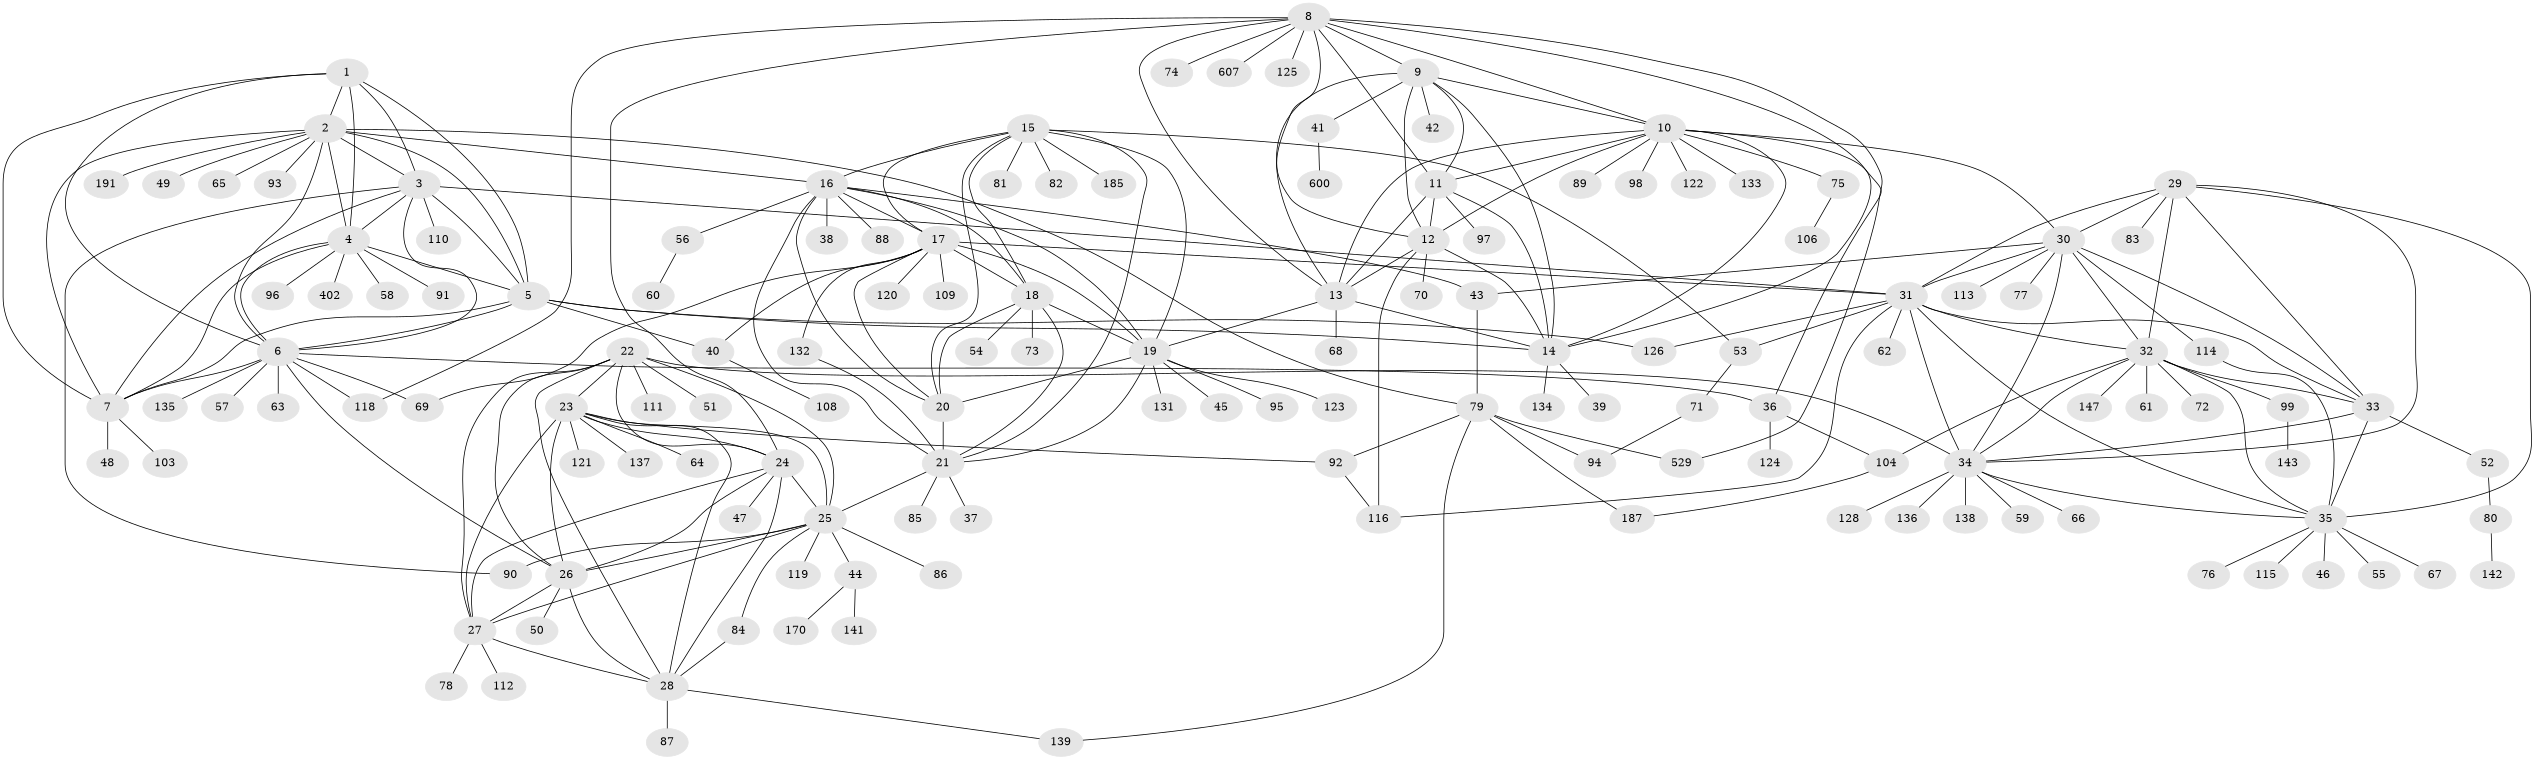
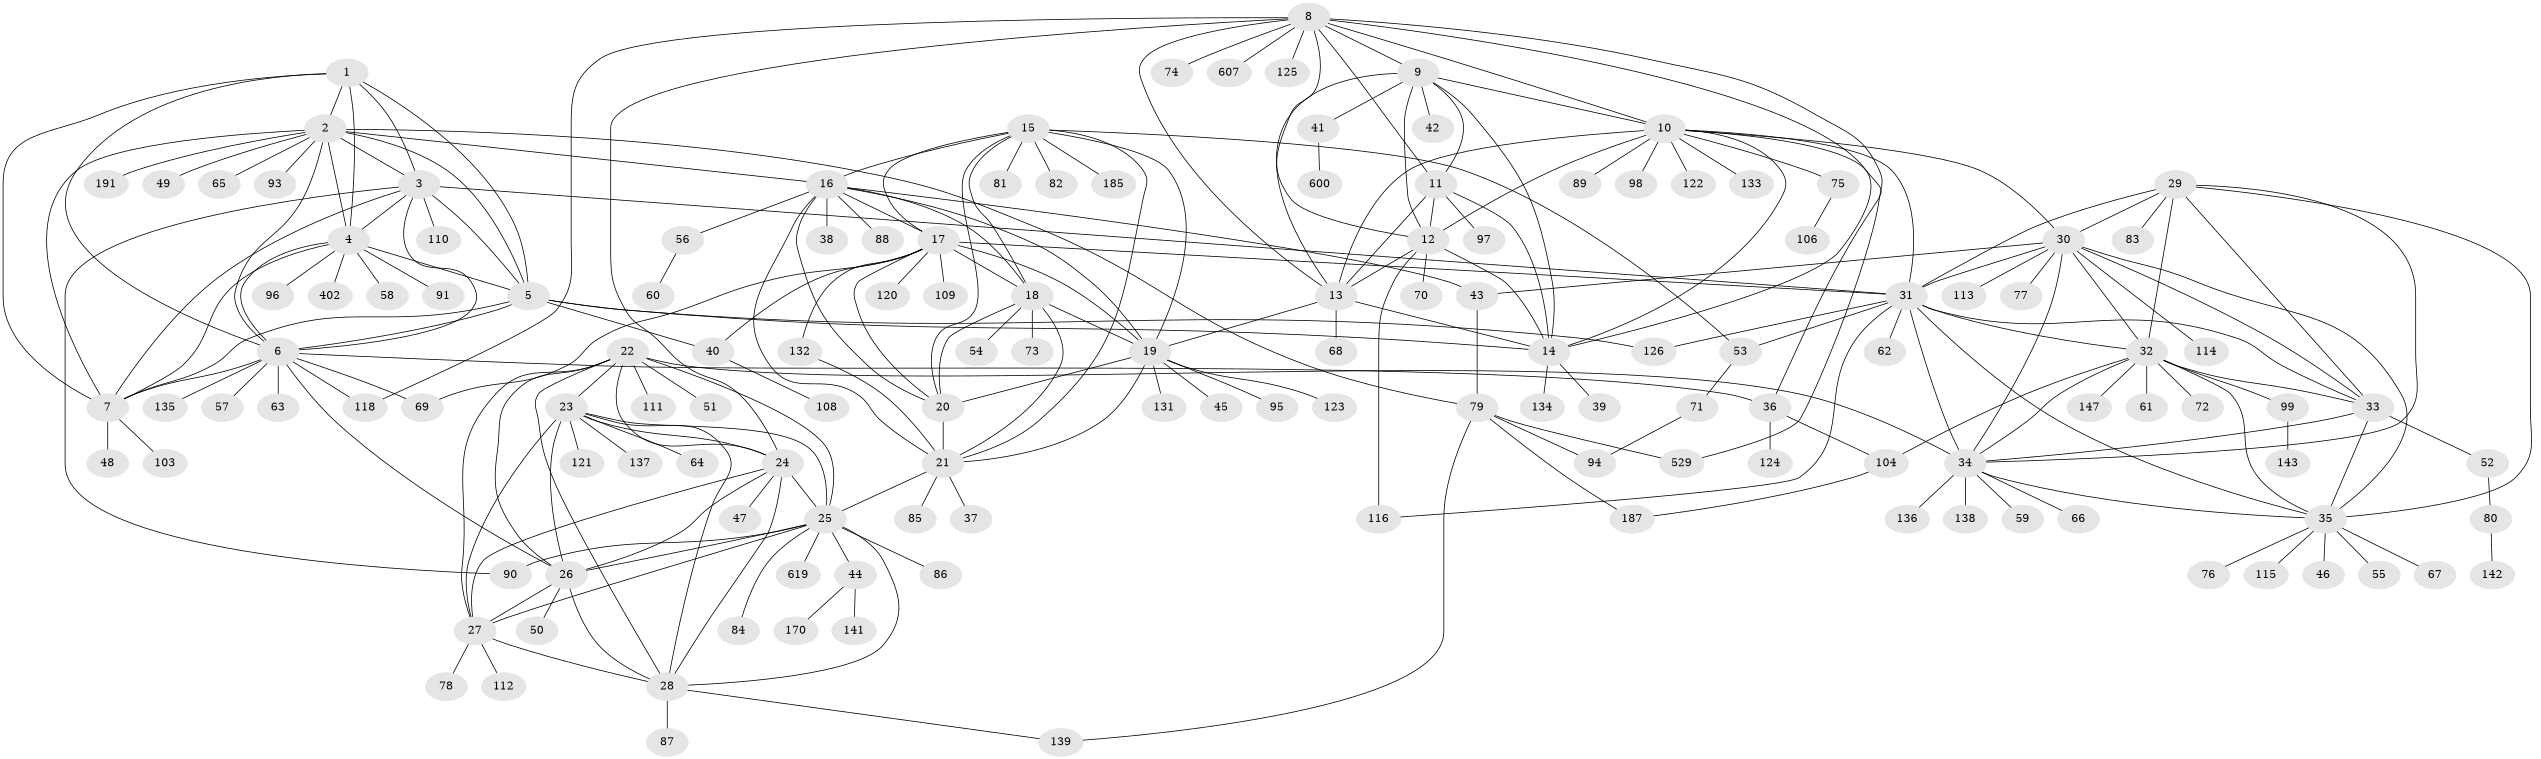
edge "10" -- "11": now "10" -- "31"
edge "114" -- "35": now "30" -- "35"
node "92": removed
node "128": removed
node "119": label "119" -> "619"
edge "84" -- "28": now "25" -- "28"
